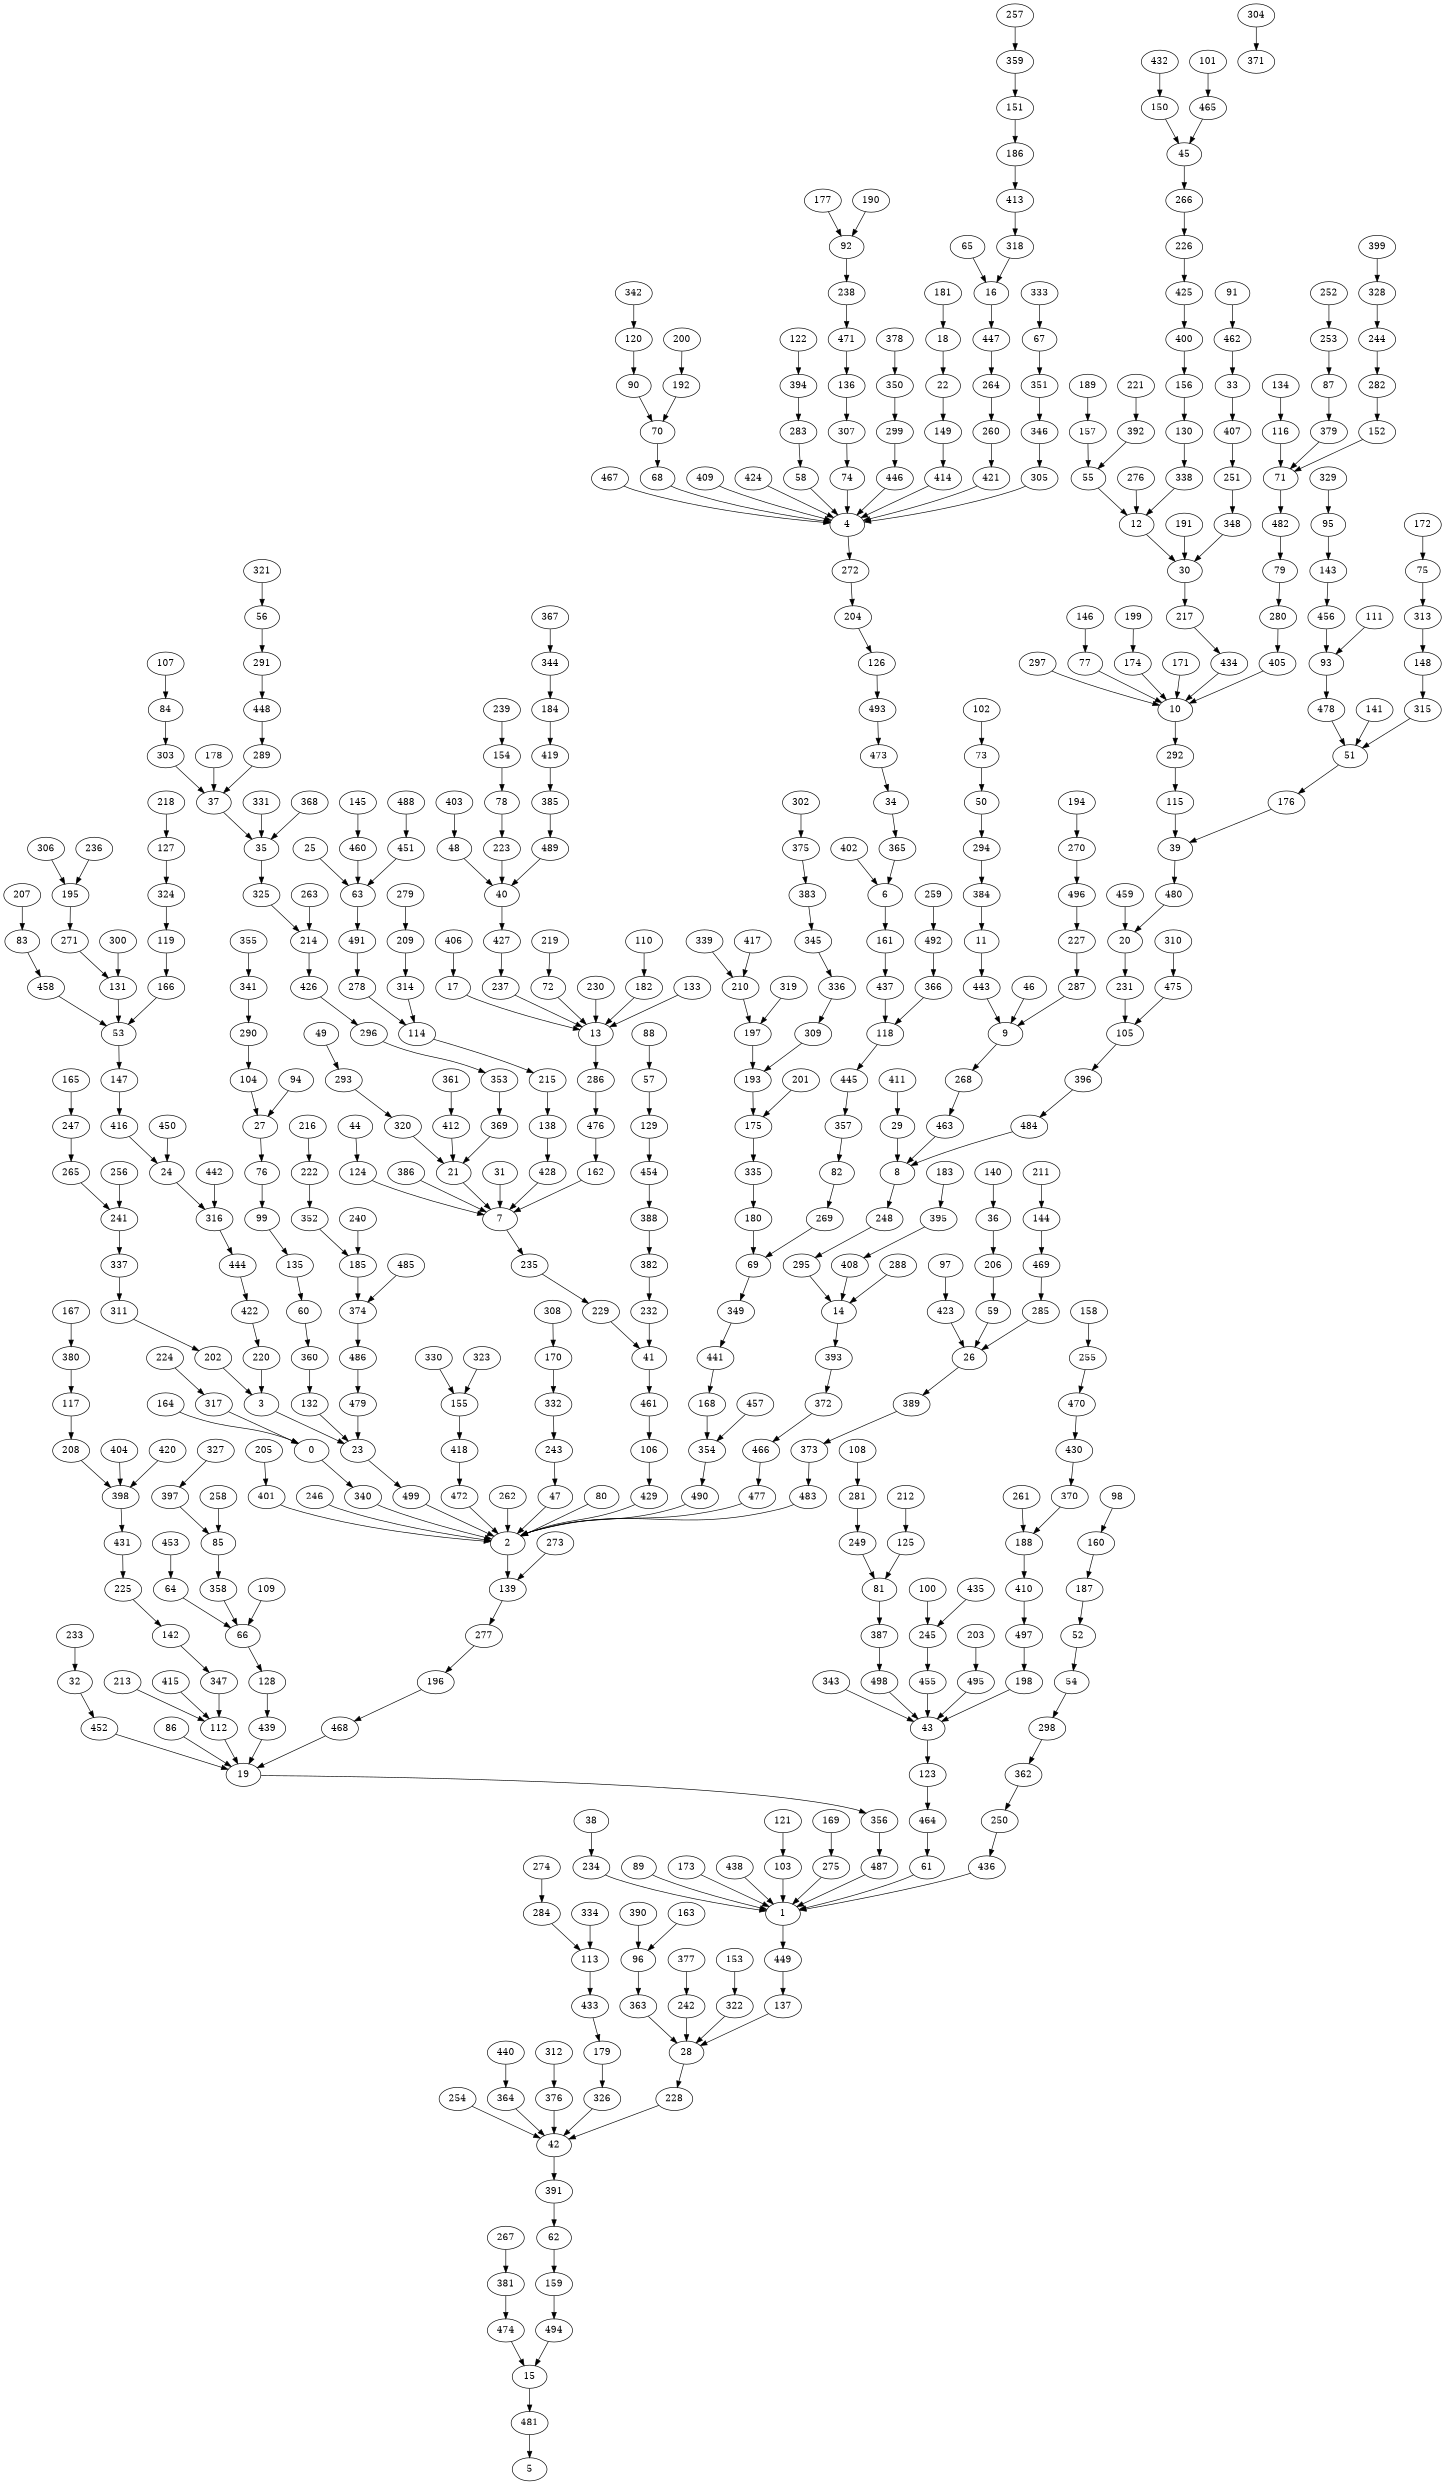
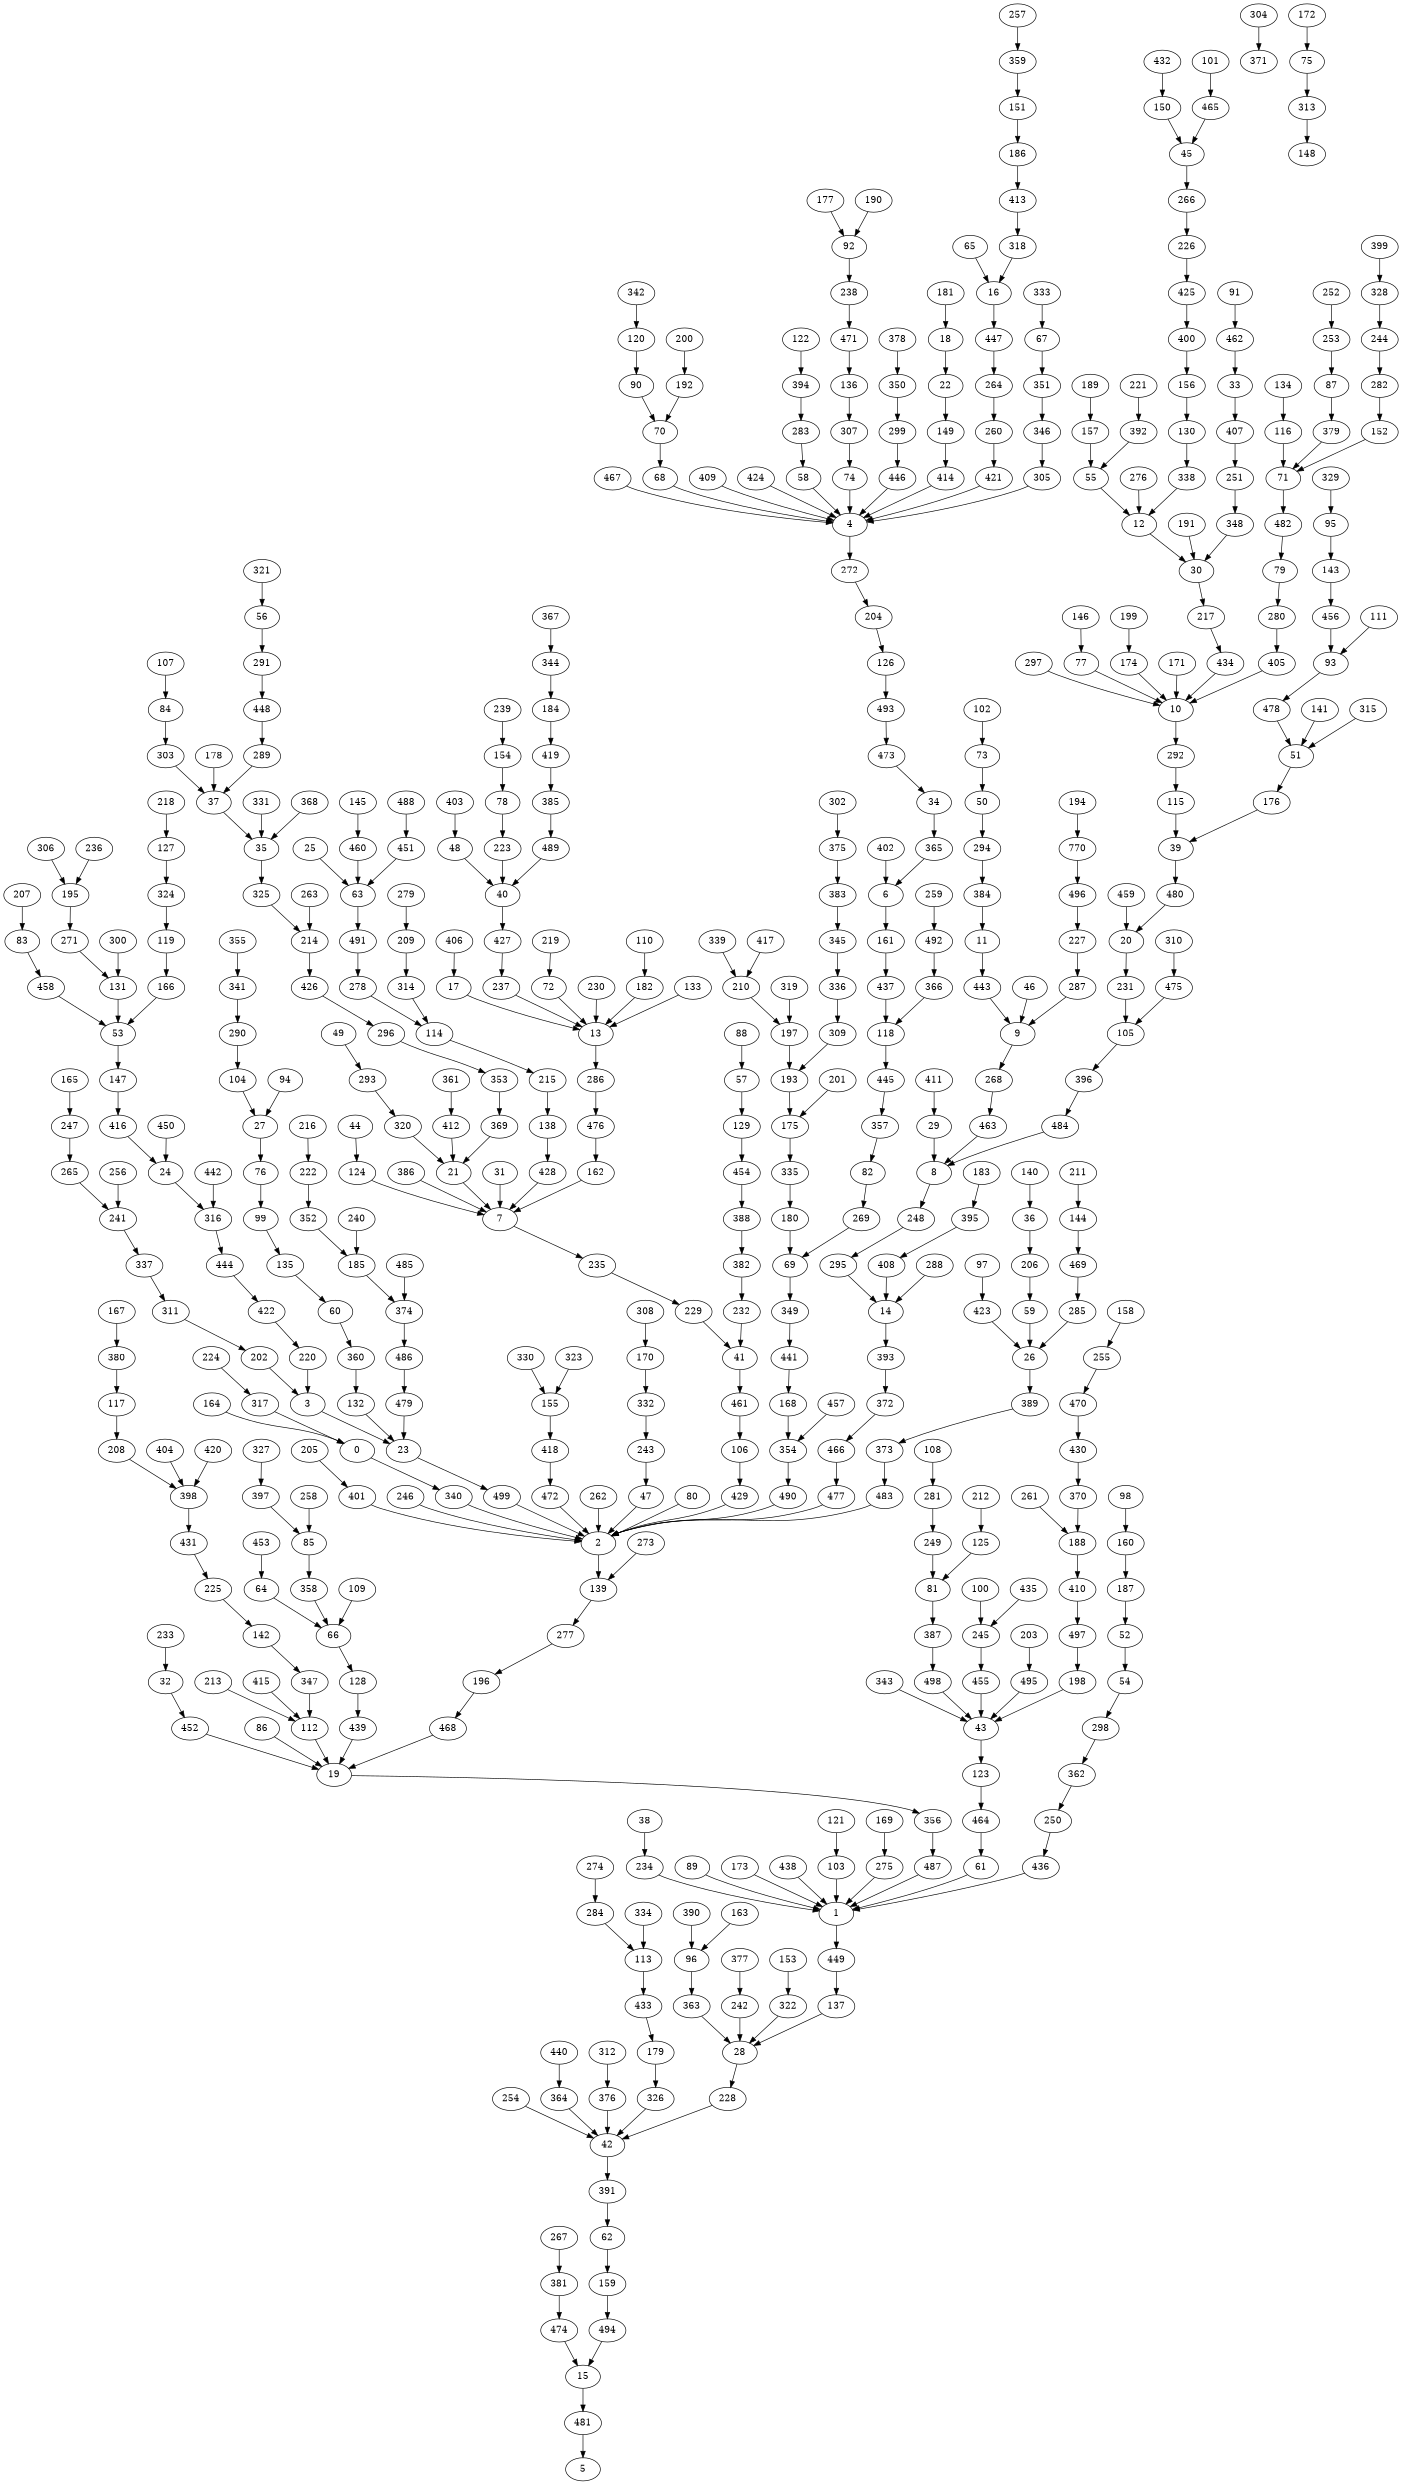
edge "148" -> "315": removed
node "270": label "270" -> "770"
